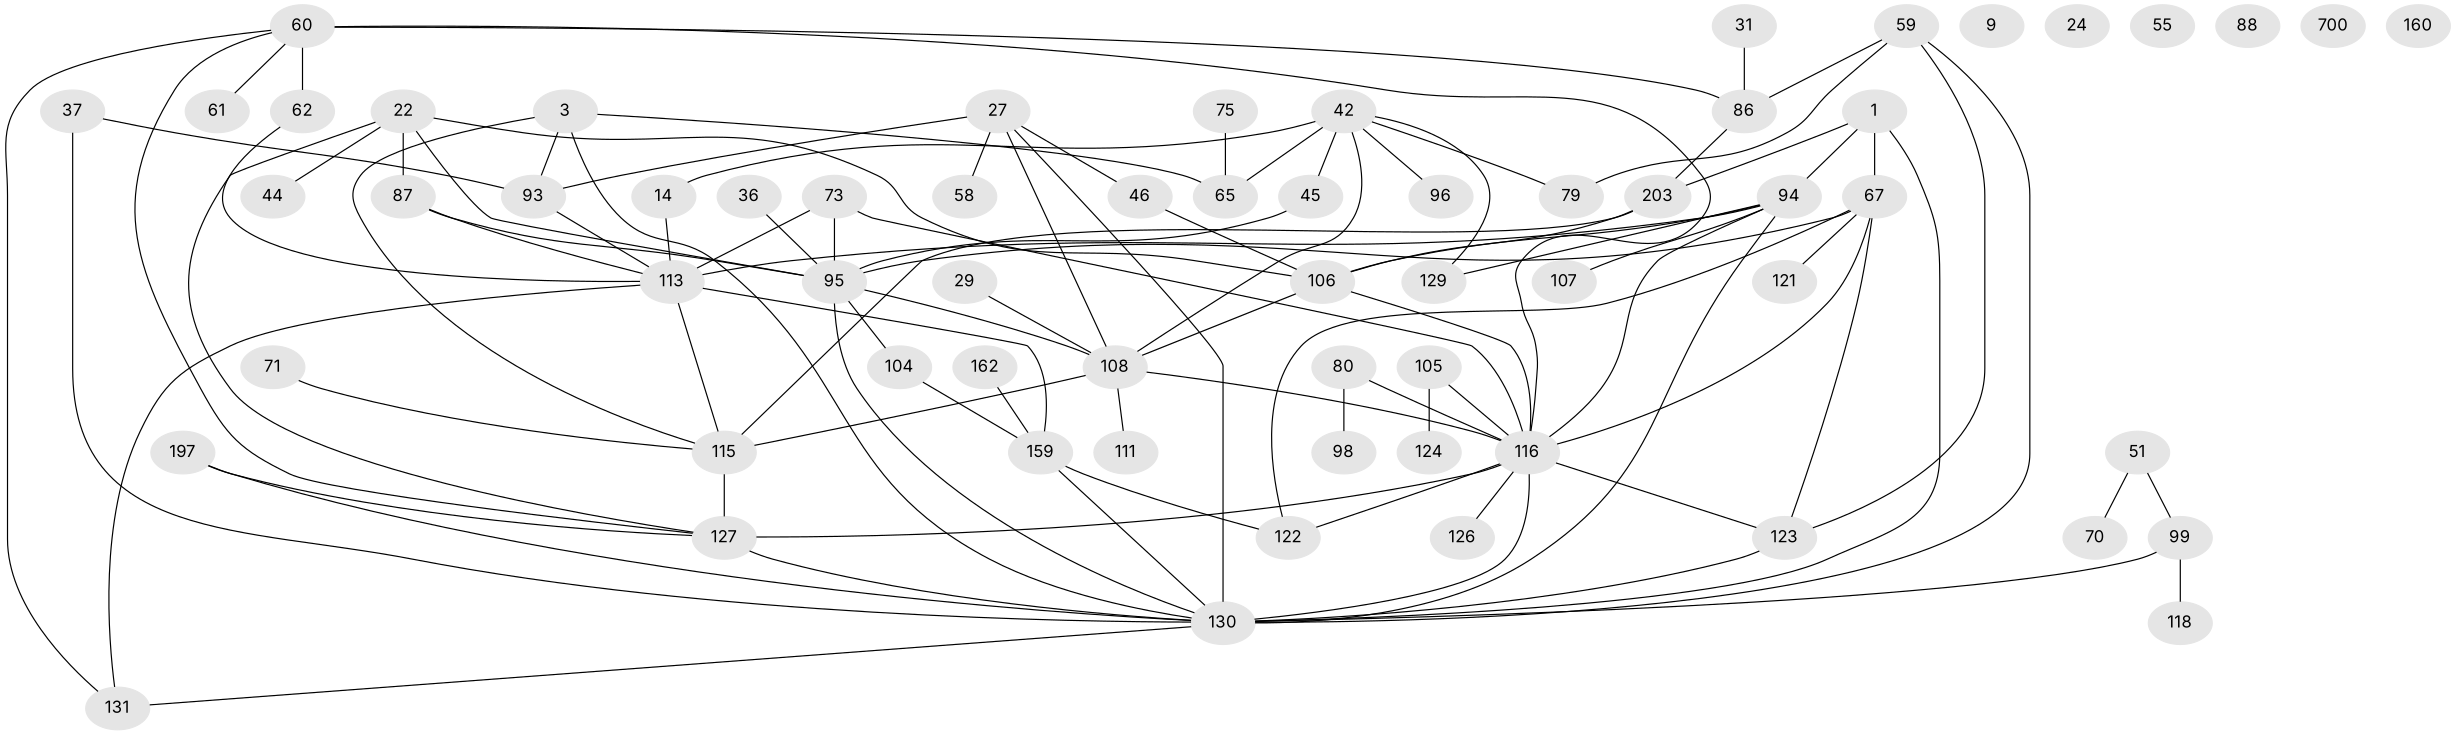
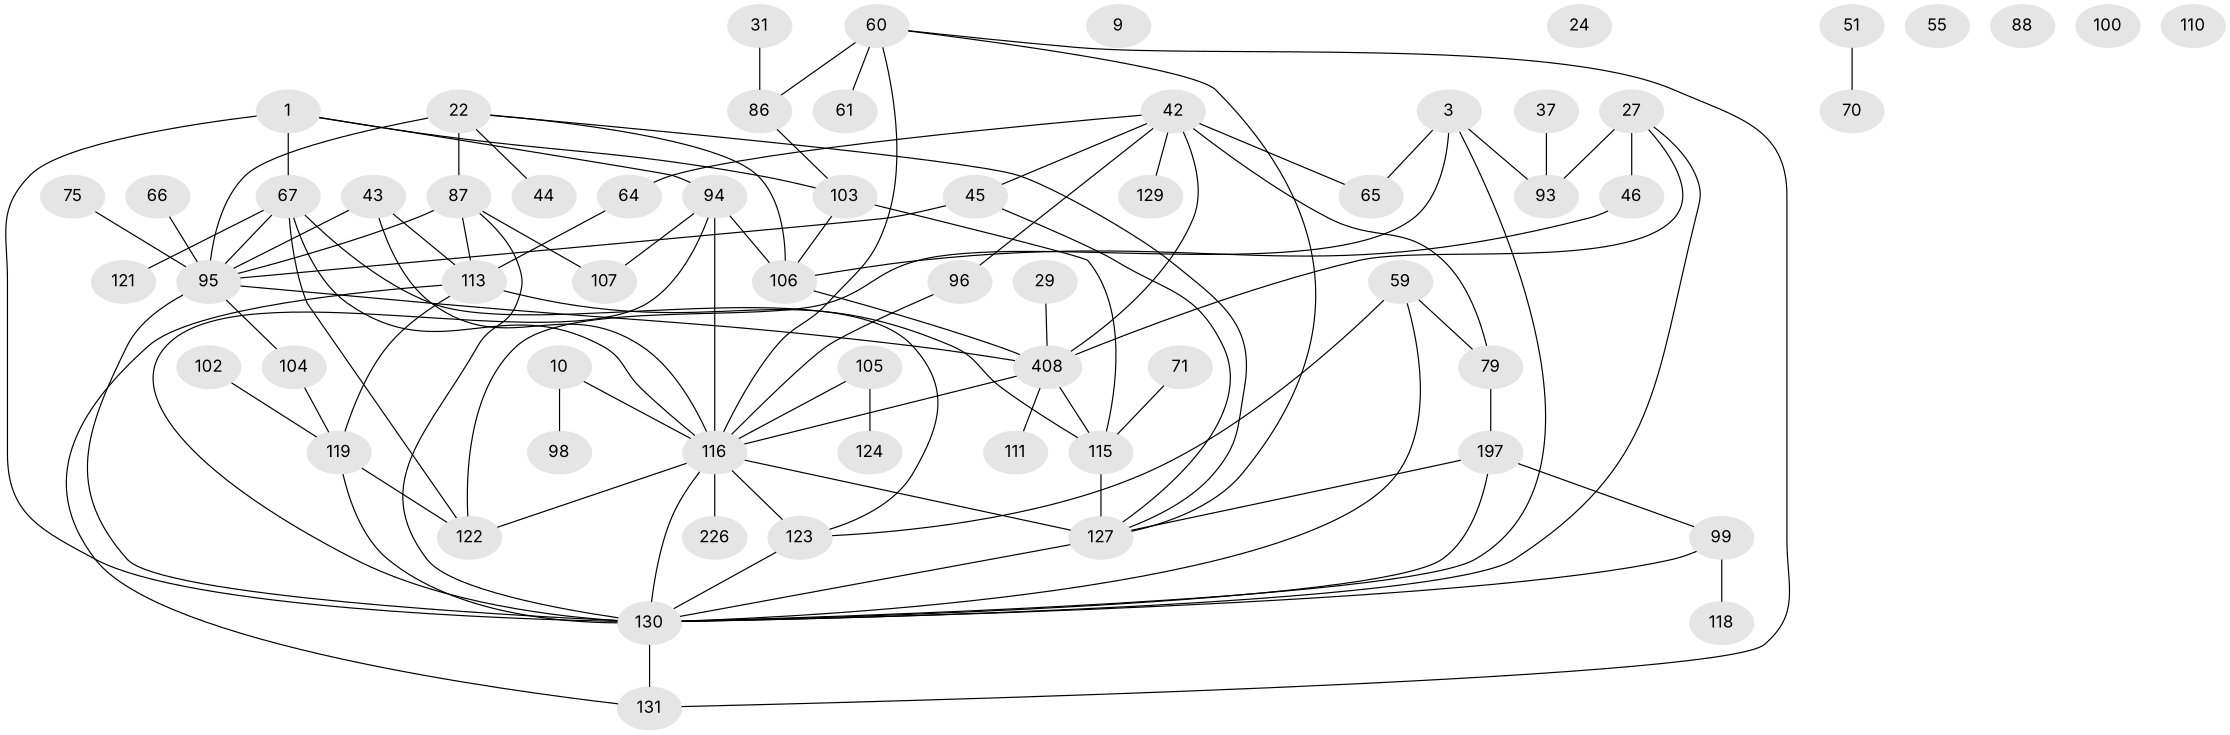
node "700": label "700" -> "100"
node "160": label "160" -> "110"
edge "59" -- "86": removed
node "62": removed
edge "75" -- "65": now "75" -- "95"
node "14": label "14" -> "64"
node "36": label "36" -> "66"
node "73": label "73" -> "43"
node "58": removed
node "203": label "203" -> "103"
edge "93" -- "113": removed
edge "87" -- "107": added
edge "94" -- "113": removed
edge "94" -- "129": removed
edge "3" -- "115": now "3" -- "122"
edge "45" -- "127": added
edge "106" -- "116": now "96" -- "116"
node "162": label "162" -> "102"
node "108": label "108" -> "408"
node "80": label "80" -> "10"
edge "79" -- "197": added
node "159": label "159" -> "119"
edge "51" -- "99": now "197" -- "99"
node "126": label "126" -> "226"
edge "37" -- "130": now "87" -- "130"
